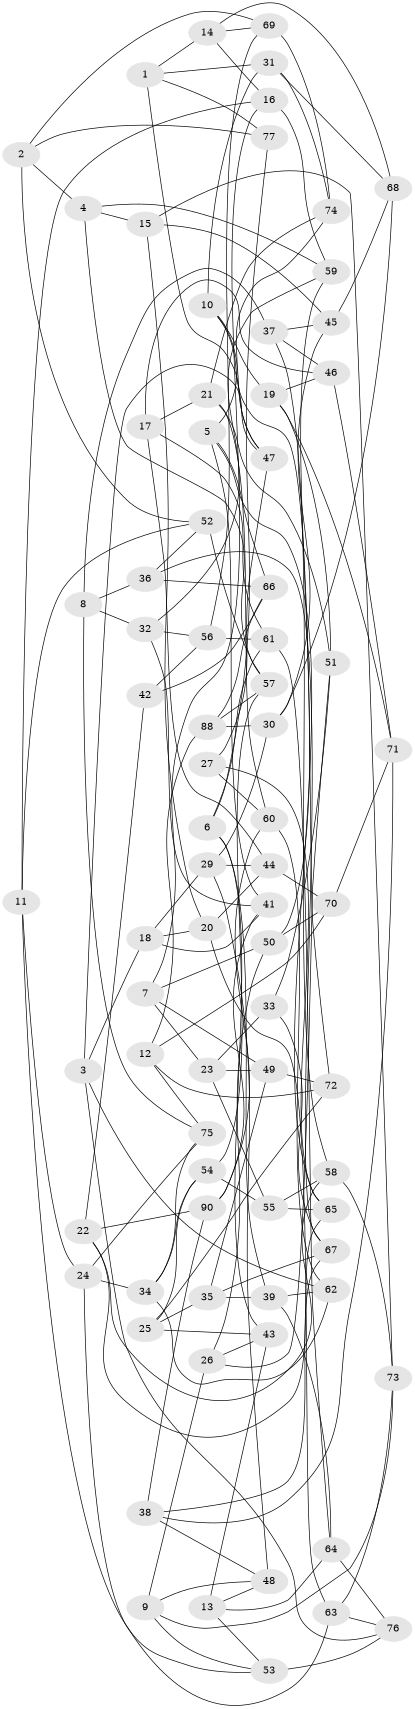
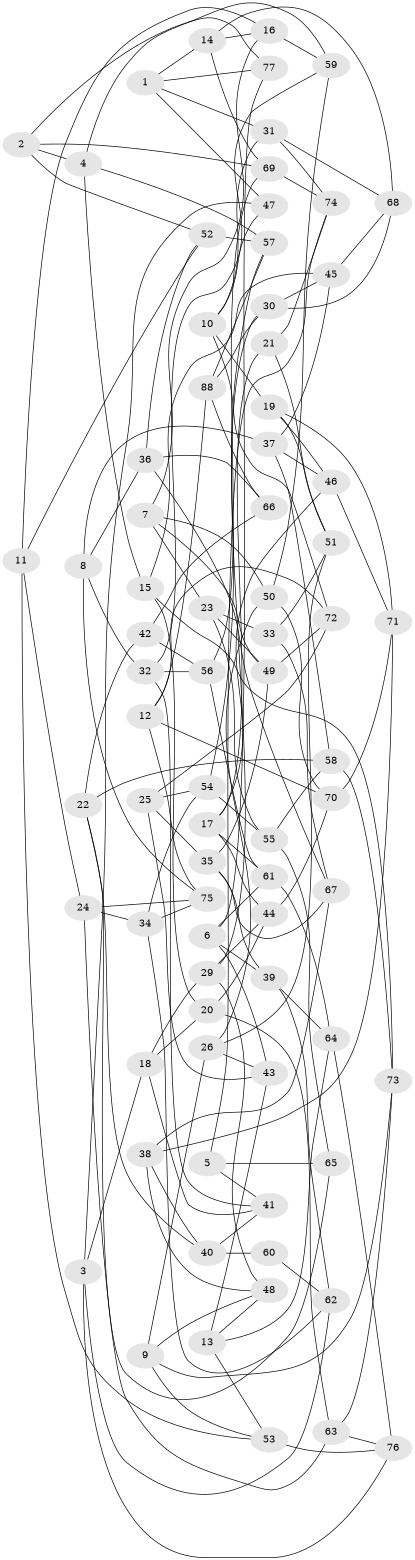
edge "5" -- "66": removed
edge "21" -- "60": removed
node "27": removed
node "90": label "90" -> "40"
